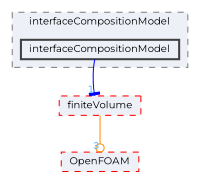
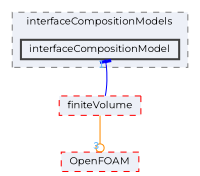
cluster "interfaceCompositionModel": label "interfaceCompositionModel" -> "interfaceCompositionModels"
edge "interfaceCompositionModel" -> "finiteVolume": reversed
